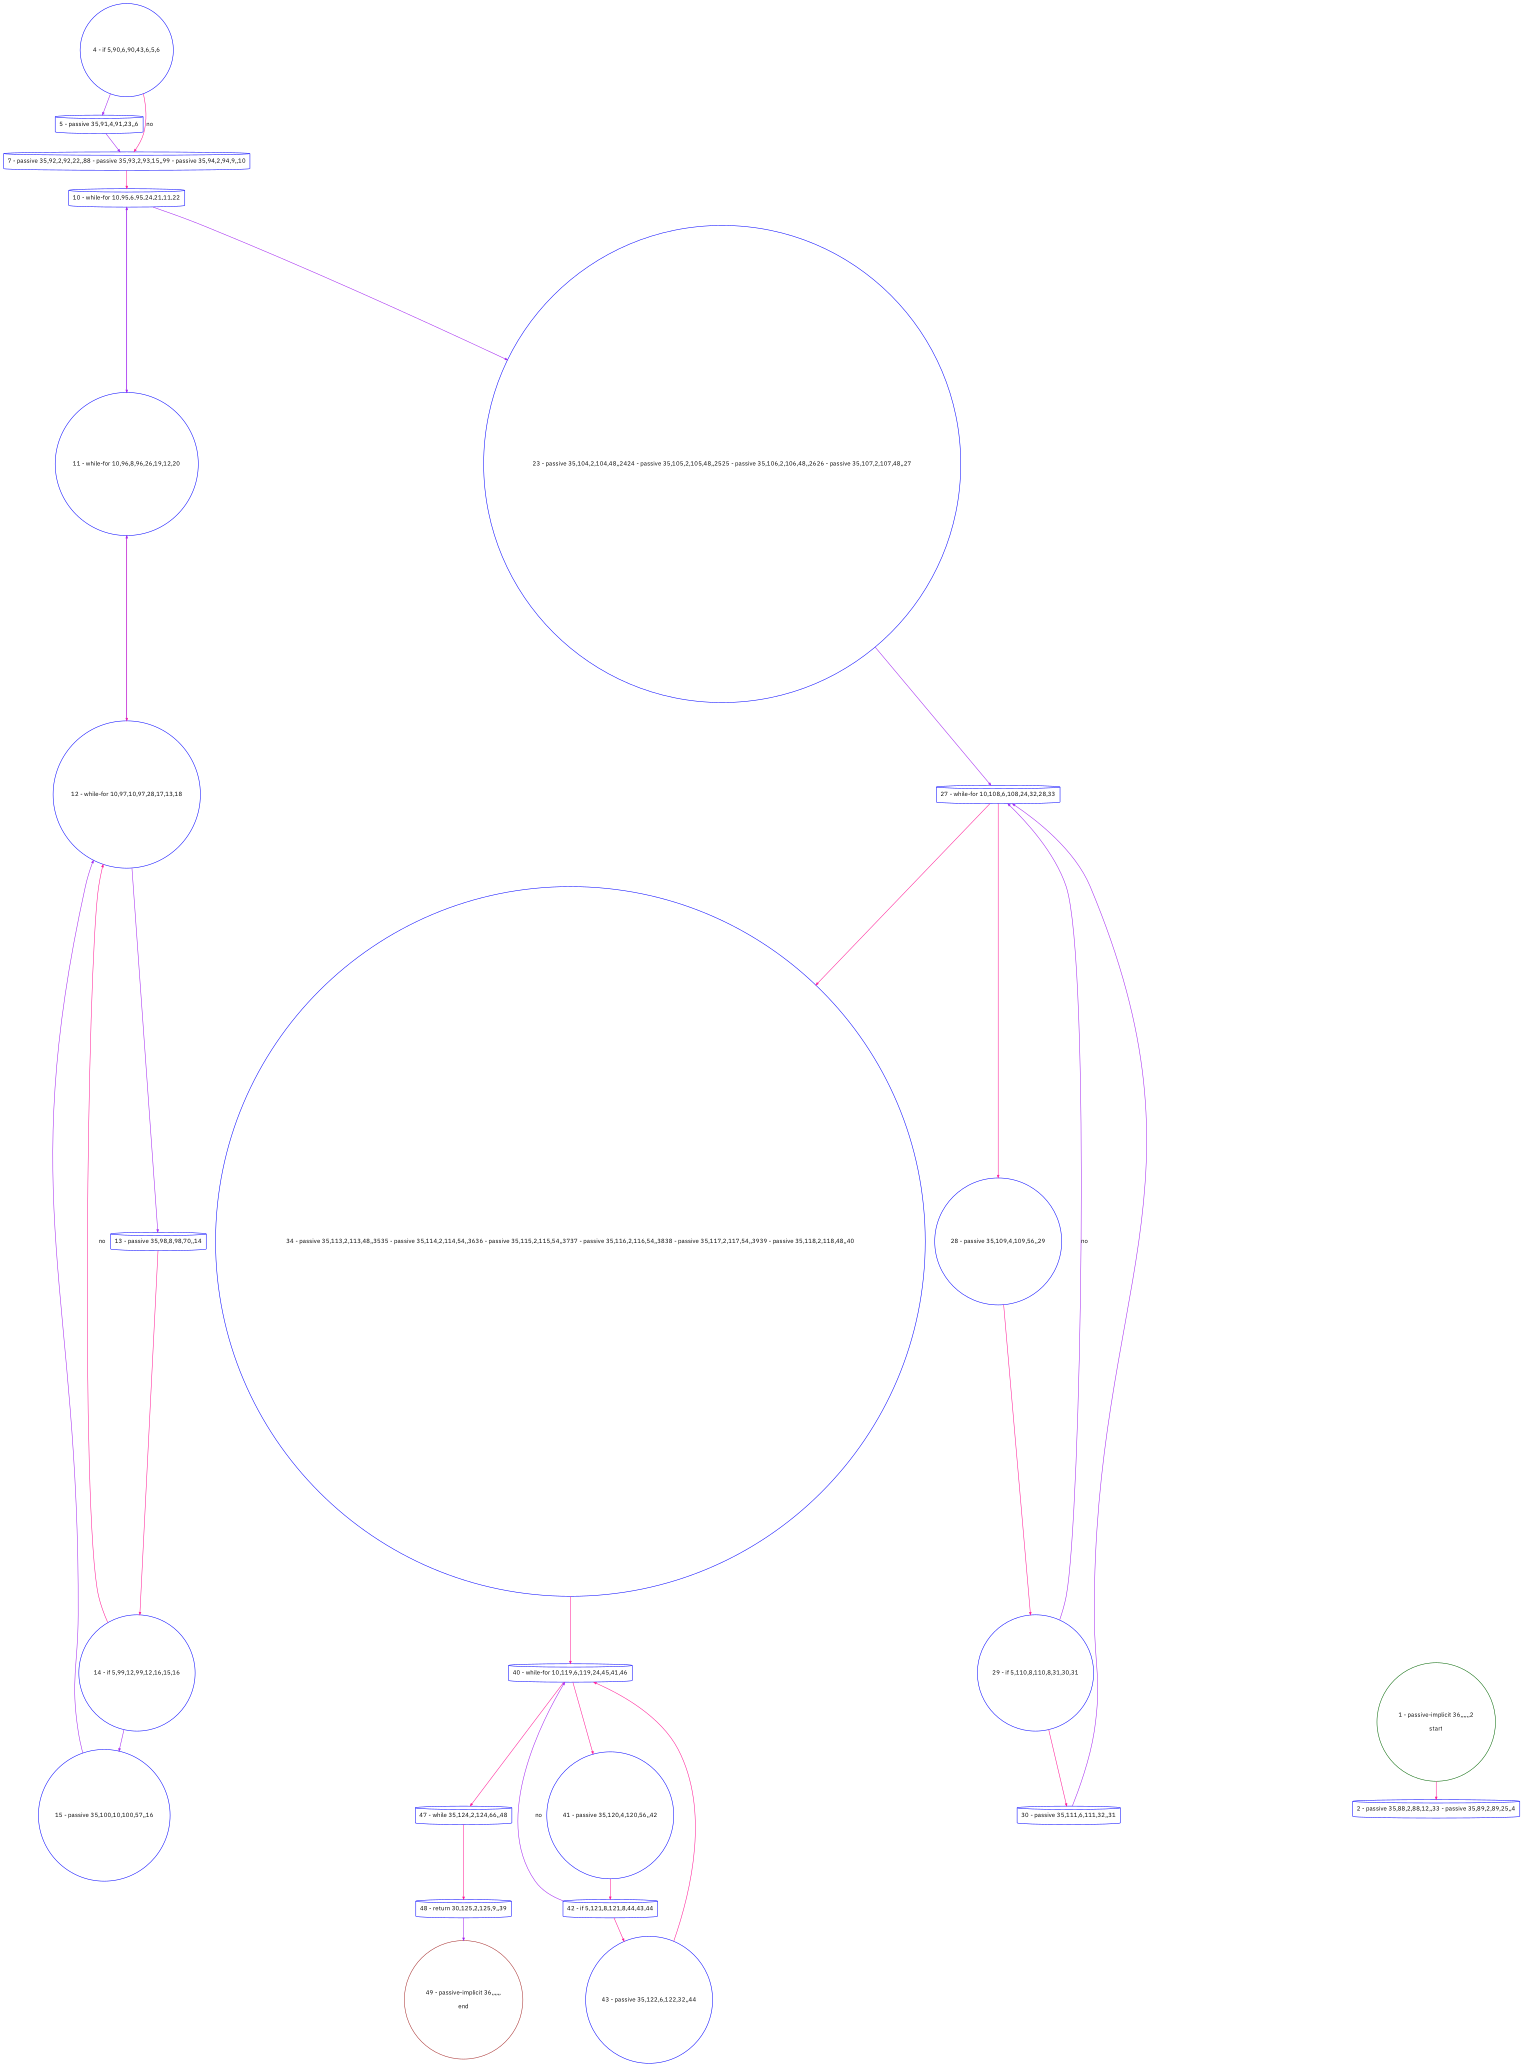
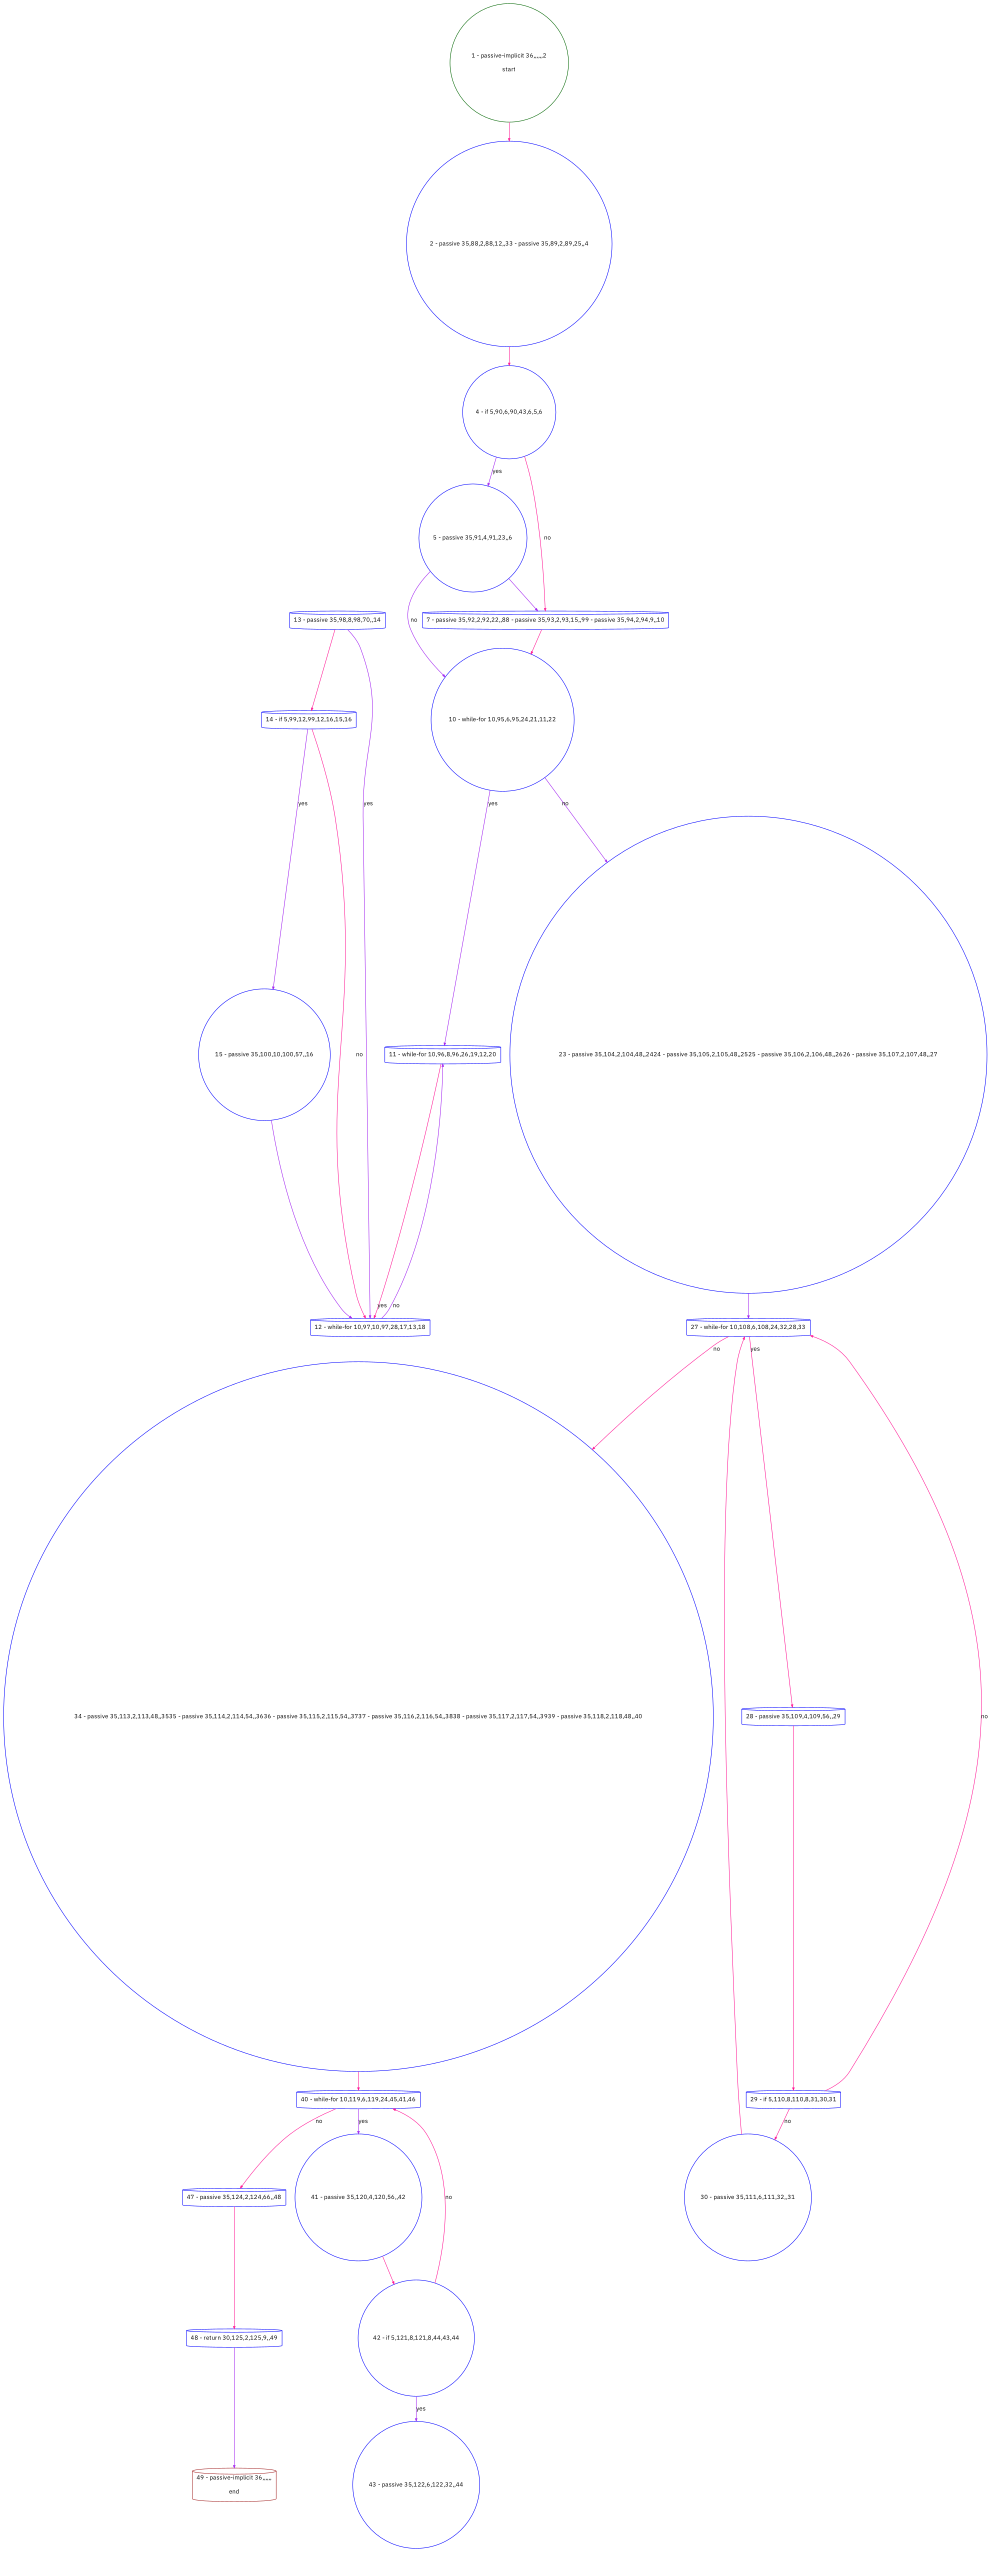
node "5 - passive 35,91,4,91,23,,6": shape cylinder -> circle
node "10 - while-for 10,95,6,95,24,21,11,22": shape cylinder -> circle
edge "11 - while-for 10,96,8,96,26,19,12,20" -> "10 - while-for 10,95,6,95,24,21,11,22": now "5 - passive 35,91,4,91,23,,6" -> "10 - while-for 10,95,6,95,24,21,11,22"
edge "2 - passive 35,88,2,88,12,,33 - passive 35,89,2,89,25,,4" -> "4 - if 5,90,6,90,43,6,5,6": added
node "11 - while-for 10,96,8,96,26,19,12,20": shape circle -> cylinder
node "12 - while-for 10,97,10,97,28,17,13,18": shape circle -> cylinder
edge "12 - while-for 10,97,10,97,28,17,13,18" -> "13 - passive 35,98,8,98,70,,14": reversed
edge "29 - if 5,110,8,110,8,31,30,31" -> "27 - while-for 10,108,6,108,24,32,28,33": color purple -> deeppink
node "28 - passive 35,109,4,109,56,,29": shape circle -> cylinder
edge "30 - passive 35,111,6,111,32,,31" -> "27 - while-for 10,108,6,108,24,32,28,33": color purple -> deeppink
node "14 - if 5,99,12,99,12,16,15,16": shape circle -> cylinder
node "29 - if 5,110,8,110,8,31,30,31": shape circle -> cylinder
edge "40 - while-for 10,119,6,119,24,45,41,46" -> "41 - passive 35,120,4,120,56,,42": color deeppink -> purple
edge "43 - passive 35,122,6,122,32,,44" -> "40 - while-for 10,119,6,119,24,45,41,46": removed
edge "42 - if 5,121,8,121,8,44,43,44" -> "40 - while-for 10,119,6,119,24,45,41,46": color purple -> deeppink
node "2 - passive 35,88,2,88,12,,33 - passive 35,89,2,89,25,,4": shape cylinder -> circle
node "47 - while 35,124,2,124,66,,48": label "47 - while 35,124,2,124,66,,48" -> "47 - passive 35,124,2,124,66,,48"
node "30 - passive 35,111,6,111,32,,31": shape cylinder -> circle
node "48 - return 30,125,2,125,9,,39": label "48 - return 30,125,2,125,9,,39" -> "48 - return 30,125,2,125,9,,49"
node "42 - if 5,121,8,121,8,44,43,44": shape cylinder -> circle
edge "42 - if 5,121,8,121,8,44,43,44" -> "43 - passive 35,122,6,122,32,,44": color deeppink -> purple
node "49 - passive-implicit 36,,,,,, end": shape circle -> cylinder
edge "10 - while-for 10,95,6,95,24,21,11,22" -> "11 - while-for 10,96,8,96,26,19,12,20": label "no" -> "yes"
